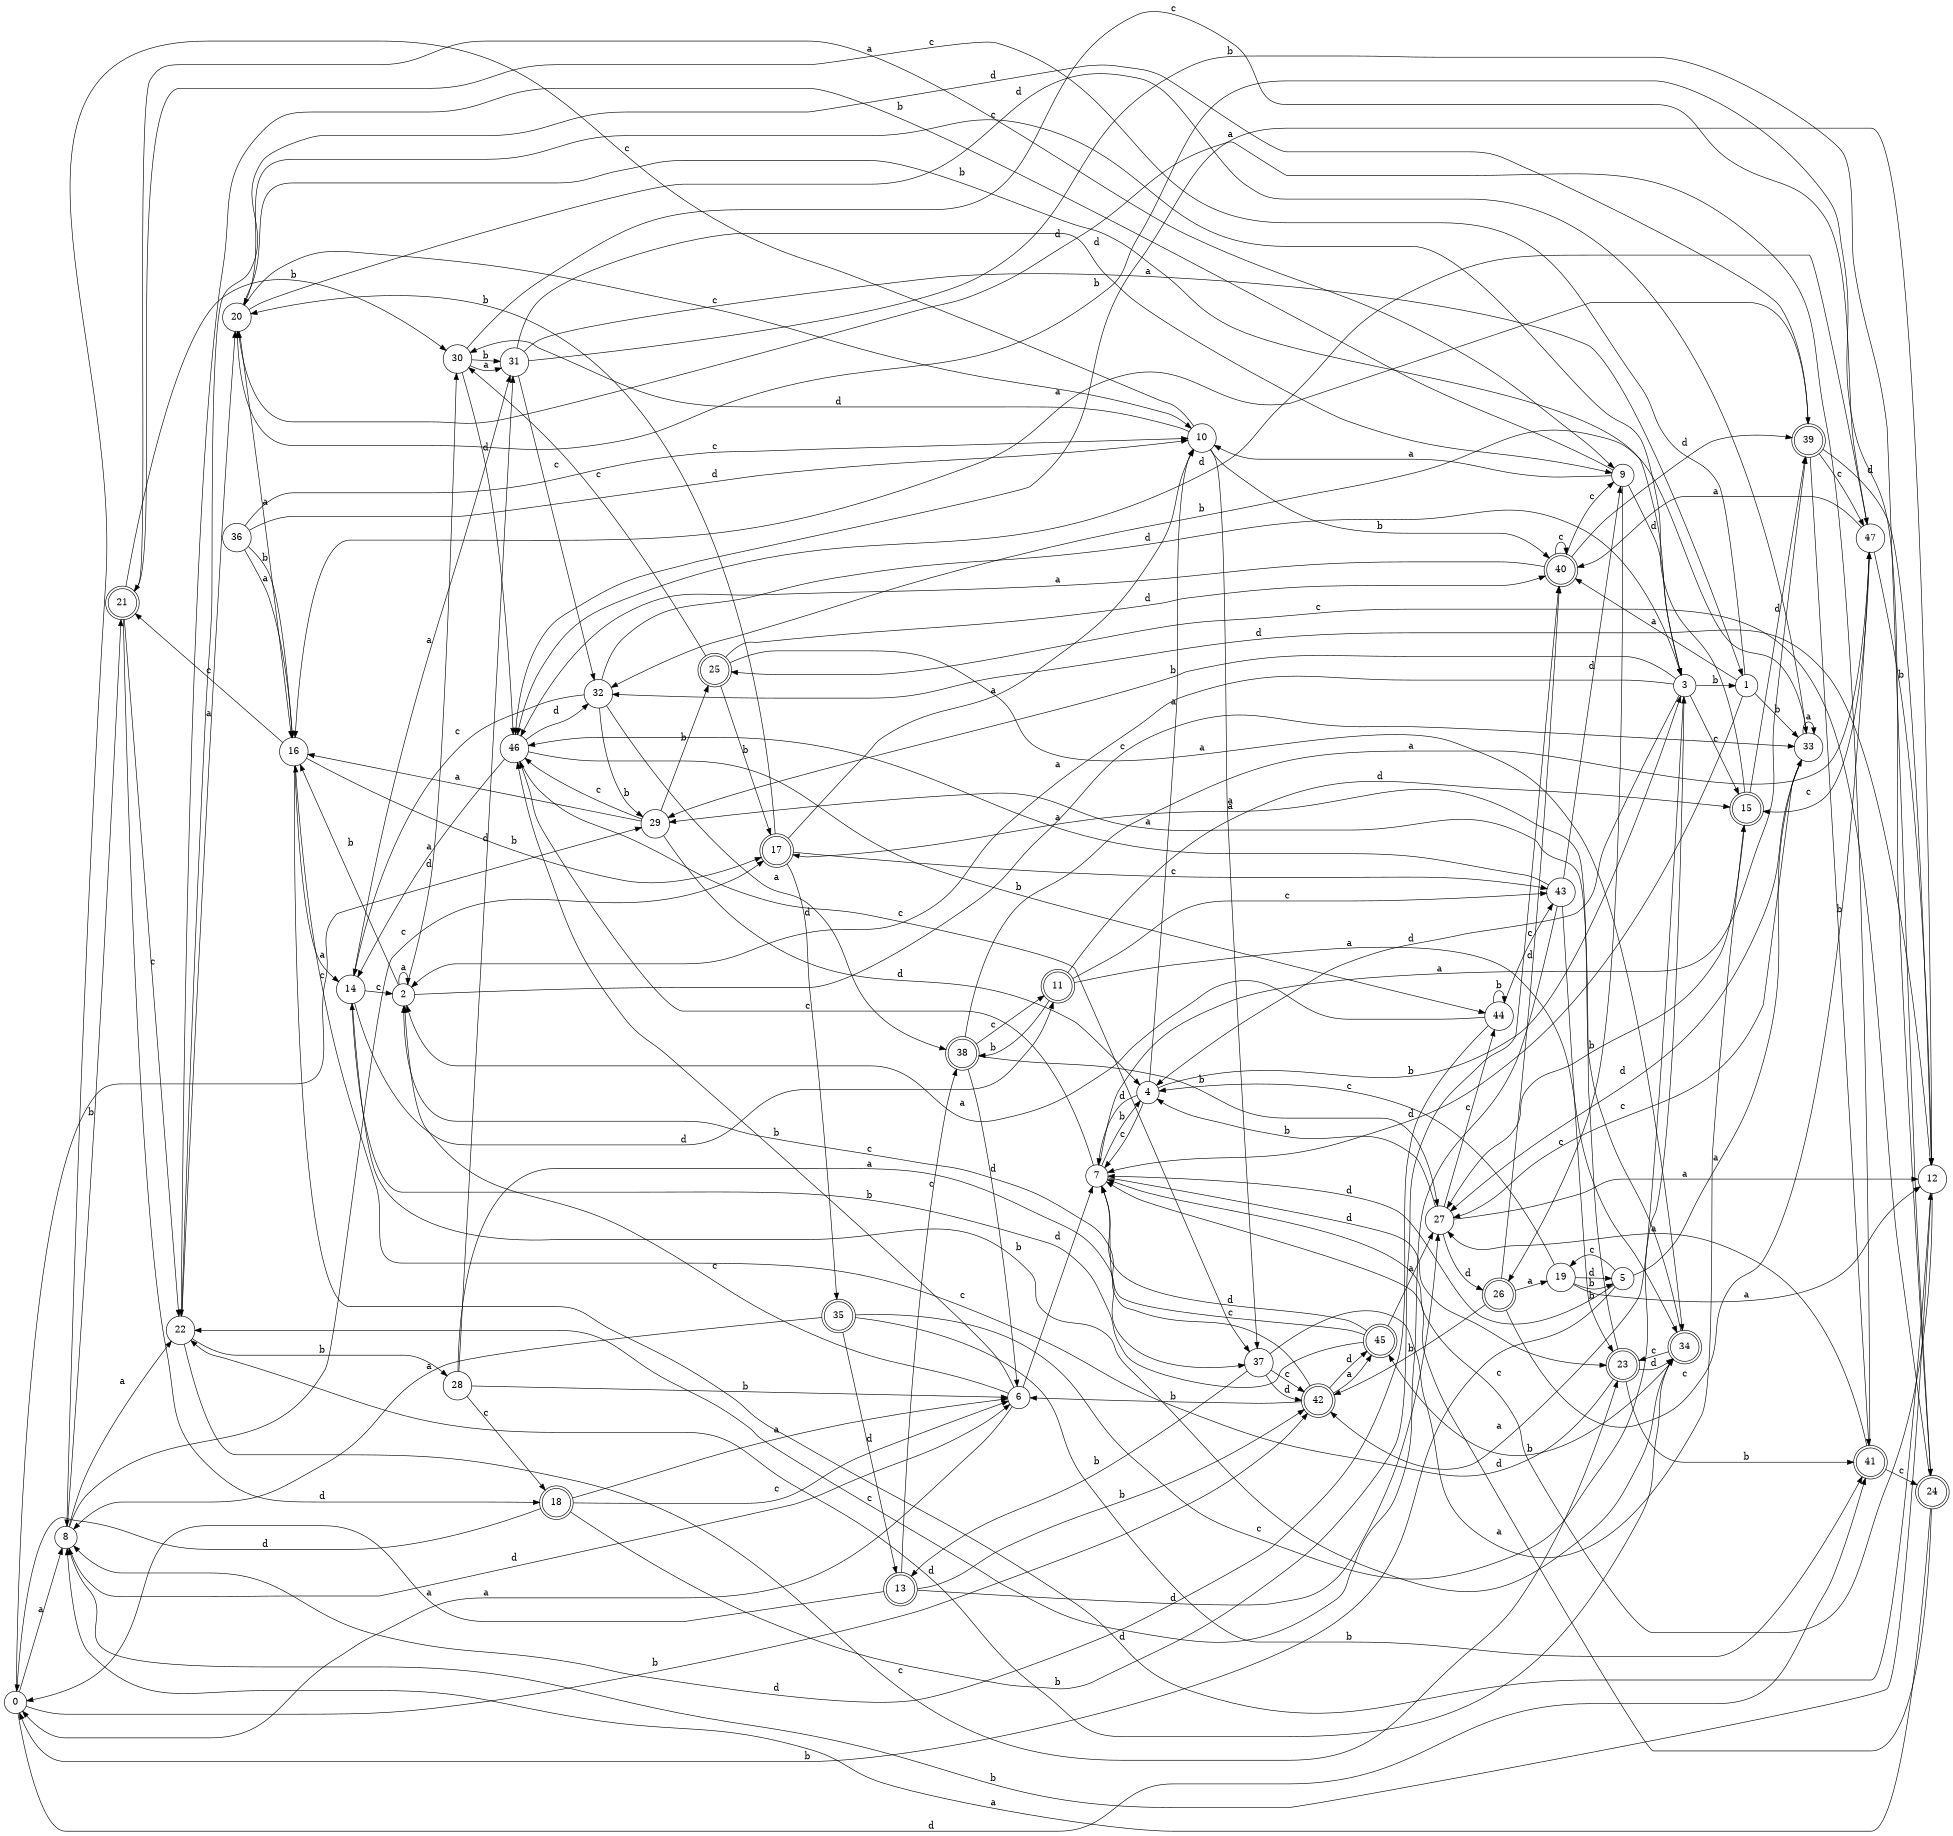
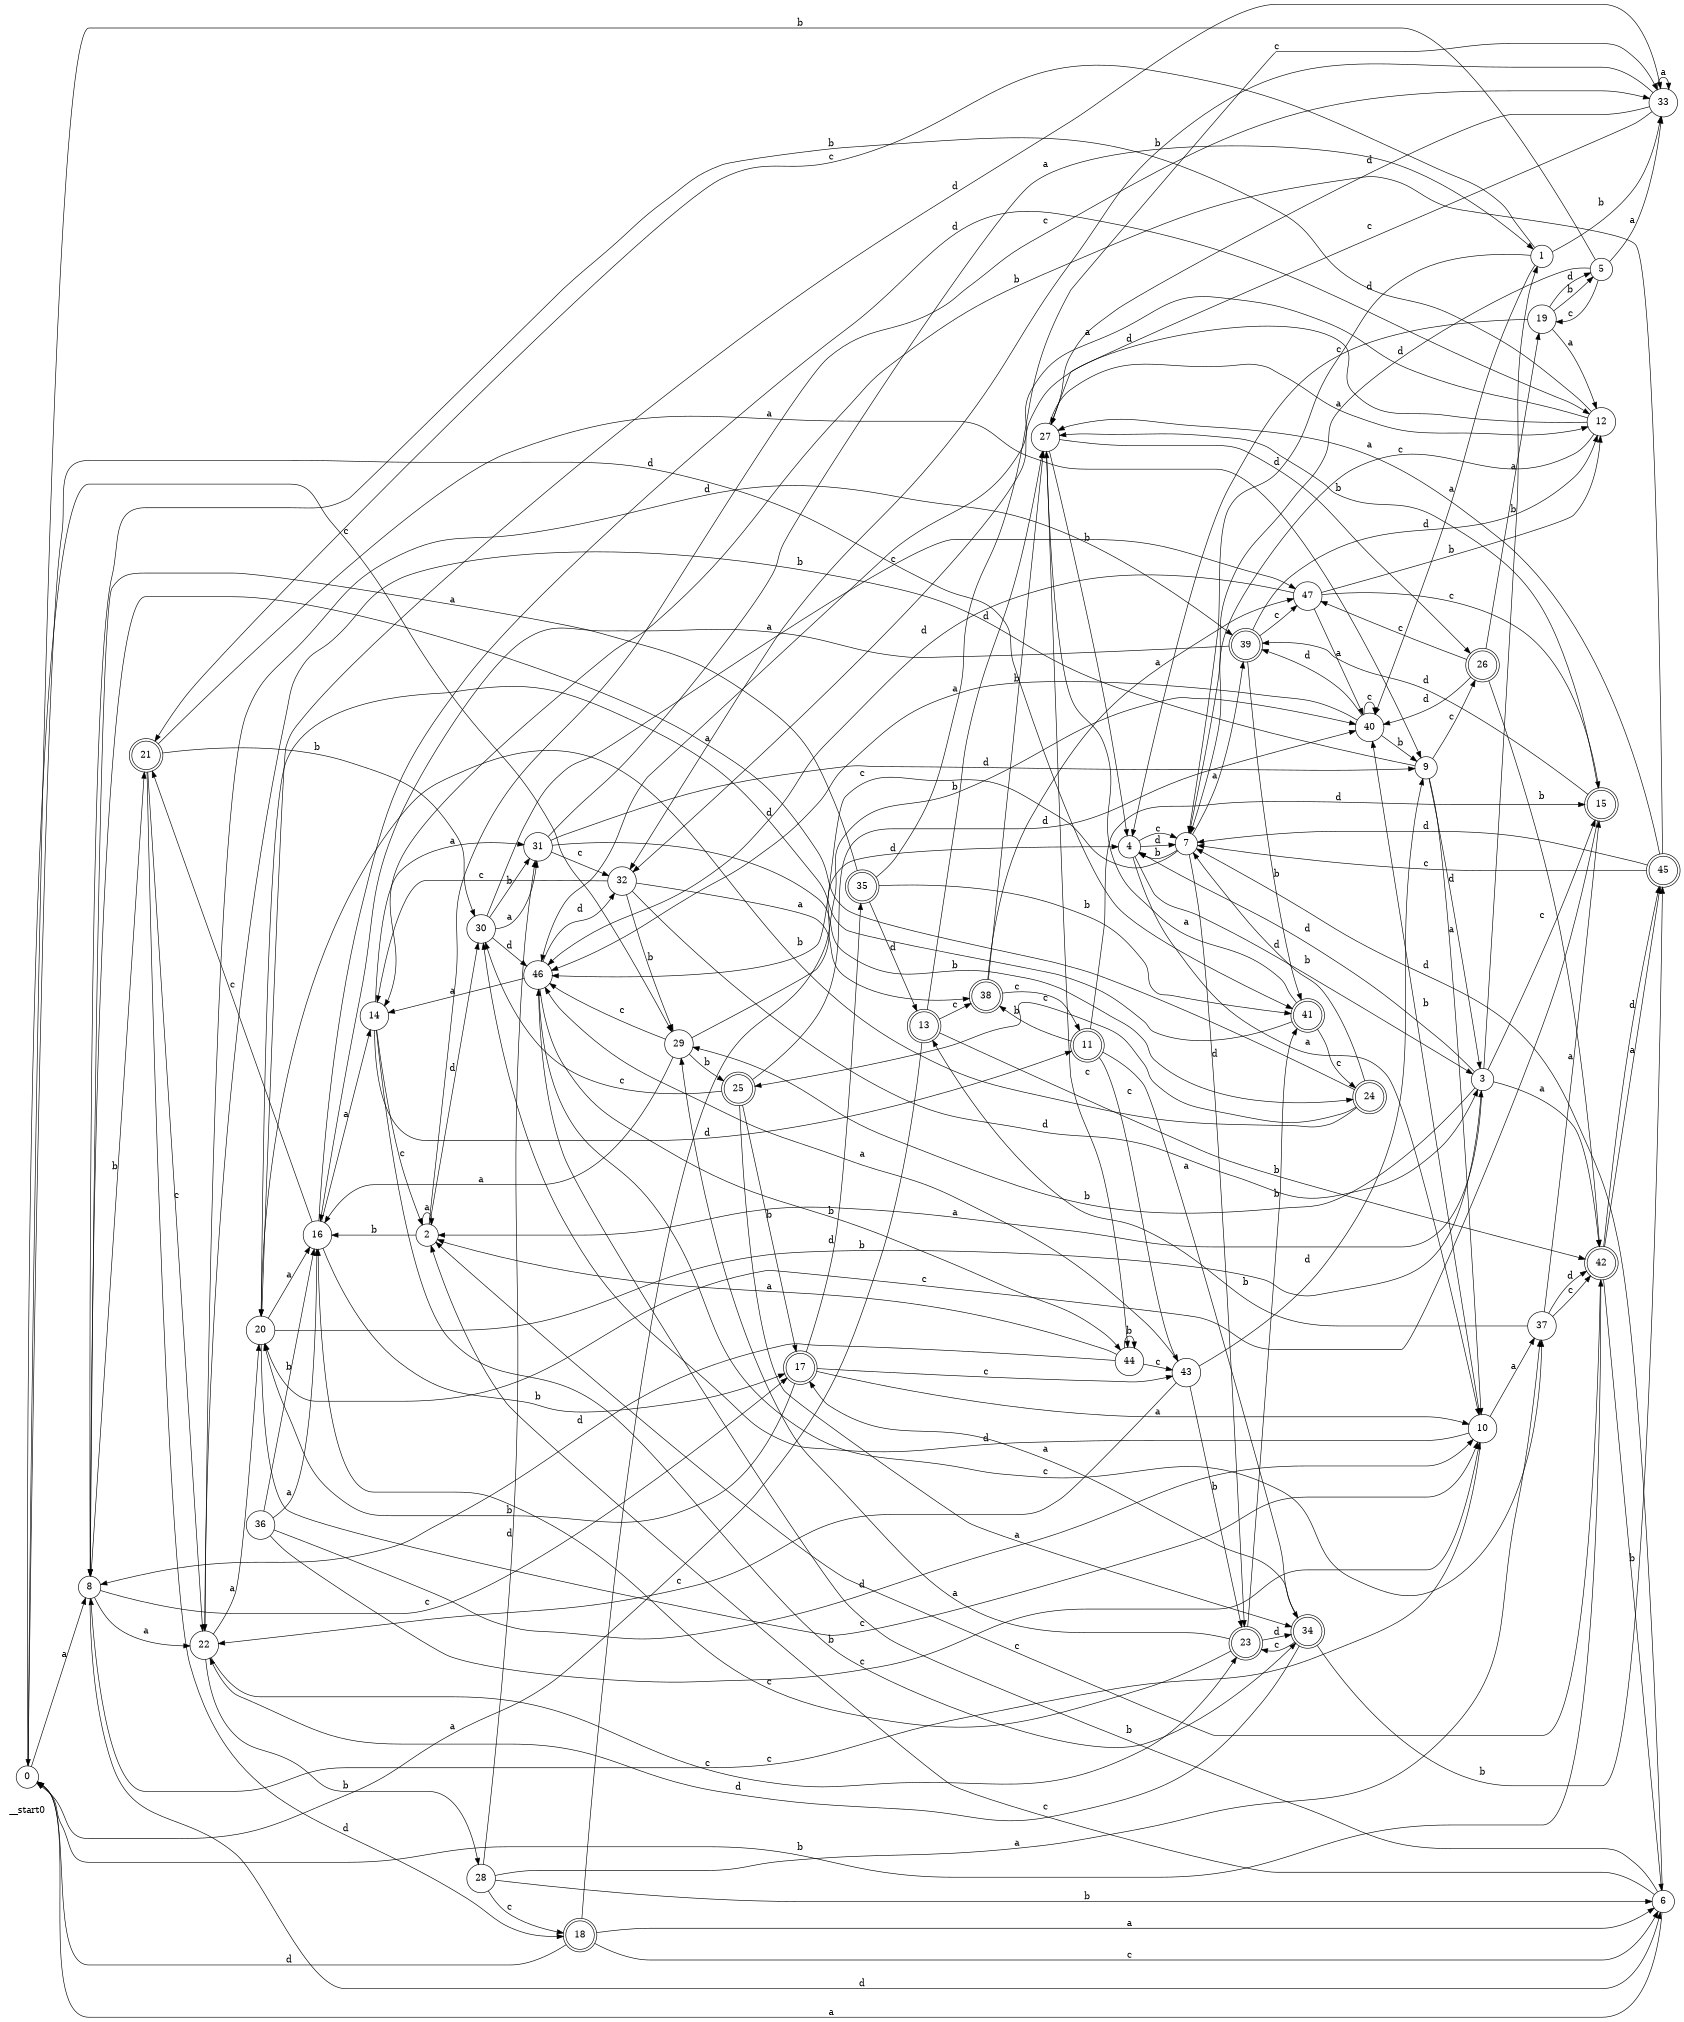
edge "40" -> "9": label "c" -> "b"
node "40": shape doublecircle -> circle
edge "38" -> "6": removed, label "d"
edge "35" -> "3": now "35" -> "33"
node "__start0": added
